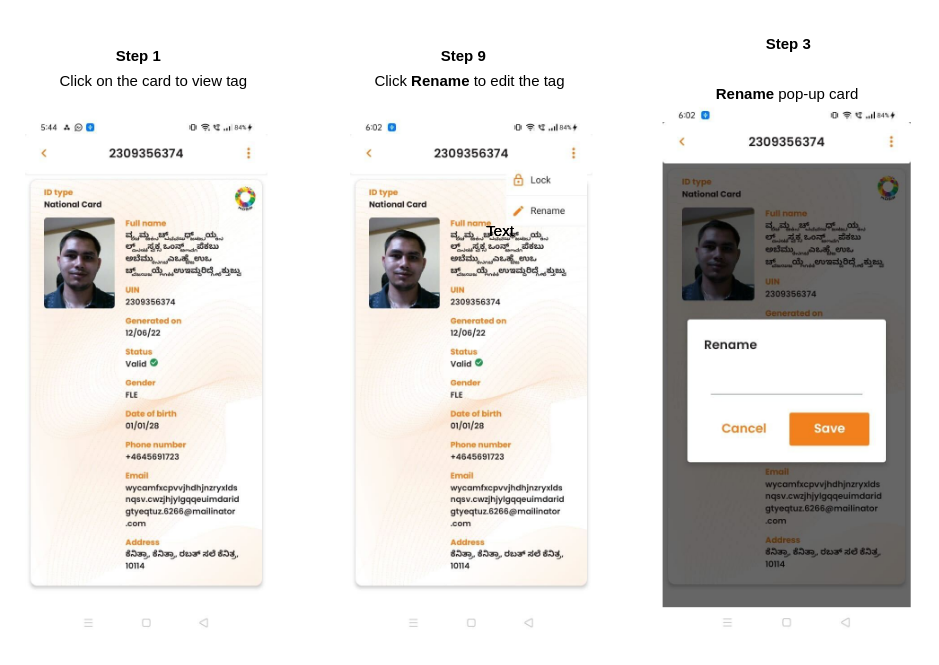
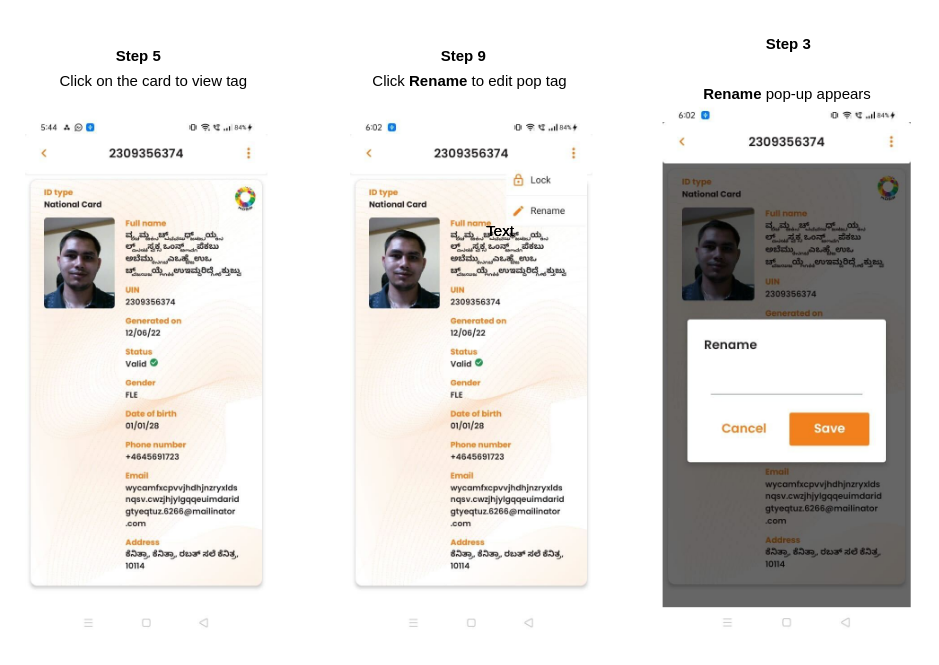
node "Step 1": label "Step 1" -> "Step 5"
node "Click Rename to edit the tag": label "Click Rename to edit the tag" -> "Click Rename to edit pop tag"
node "Rename pop-up card": label "Rename pop-up card" -> "Rename pop-up appears"
